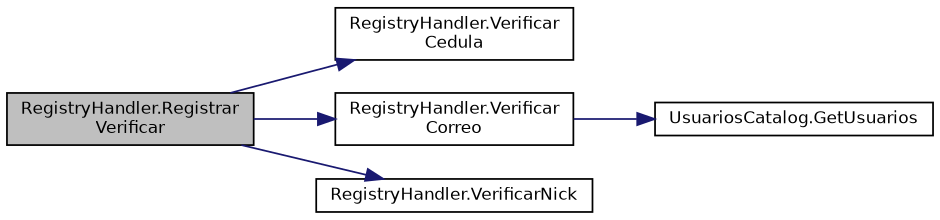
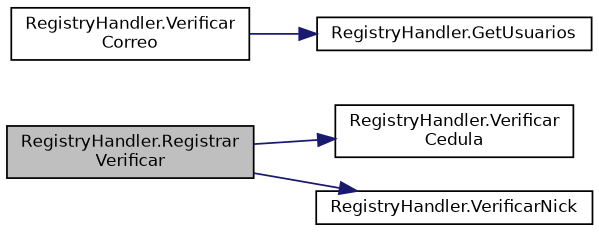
edge "RegistryHandler.Registrar Verificar" -> "RegistryHandler.Verificar Correo": removed
node "UsuariosCatalog.GetUsuarios": label "UsuariosCatalog.GetUsuarios" -> "RegistryHandler.GetUsuarios"
